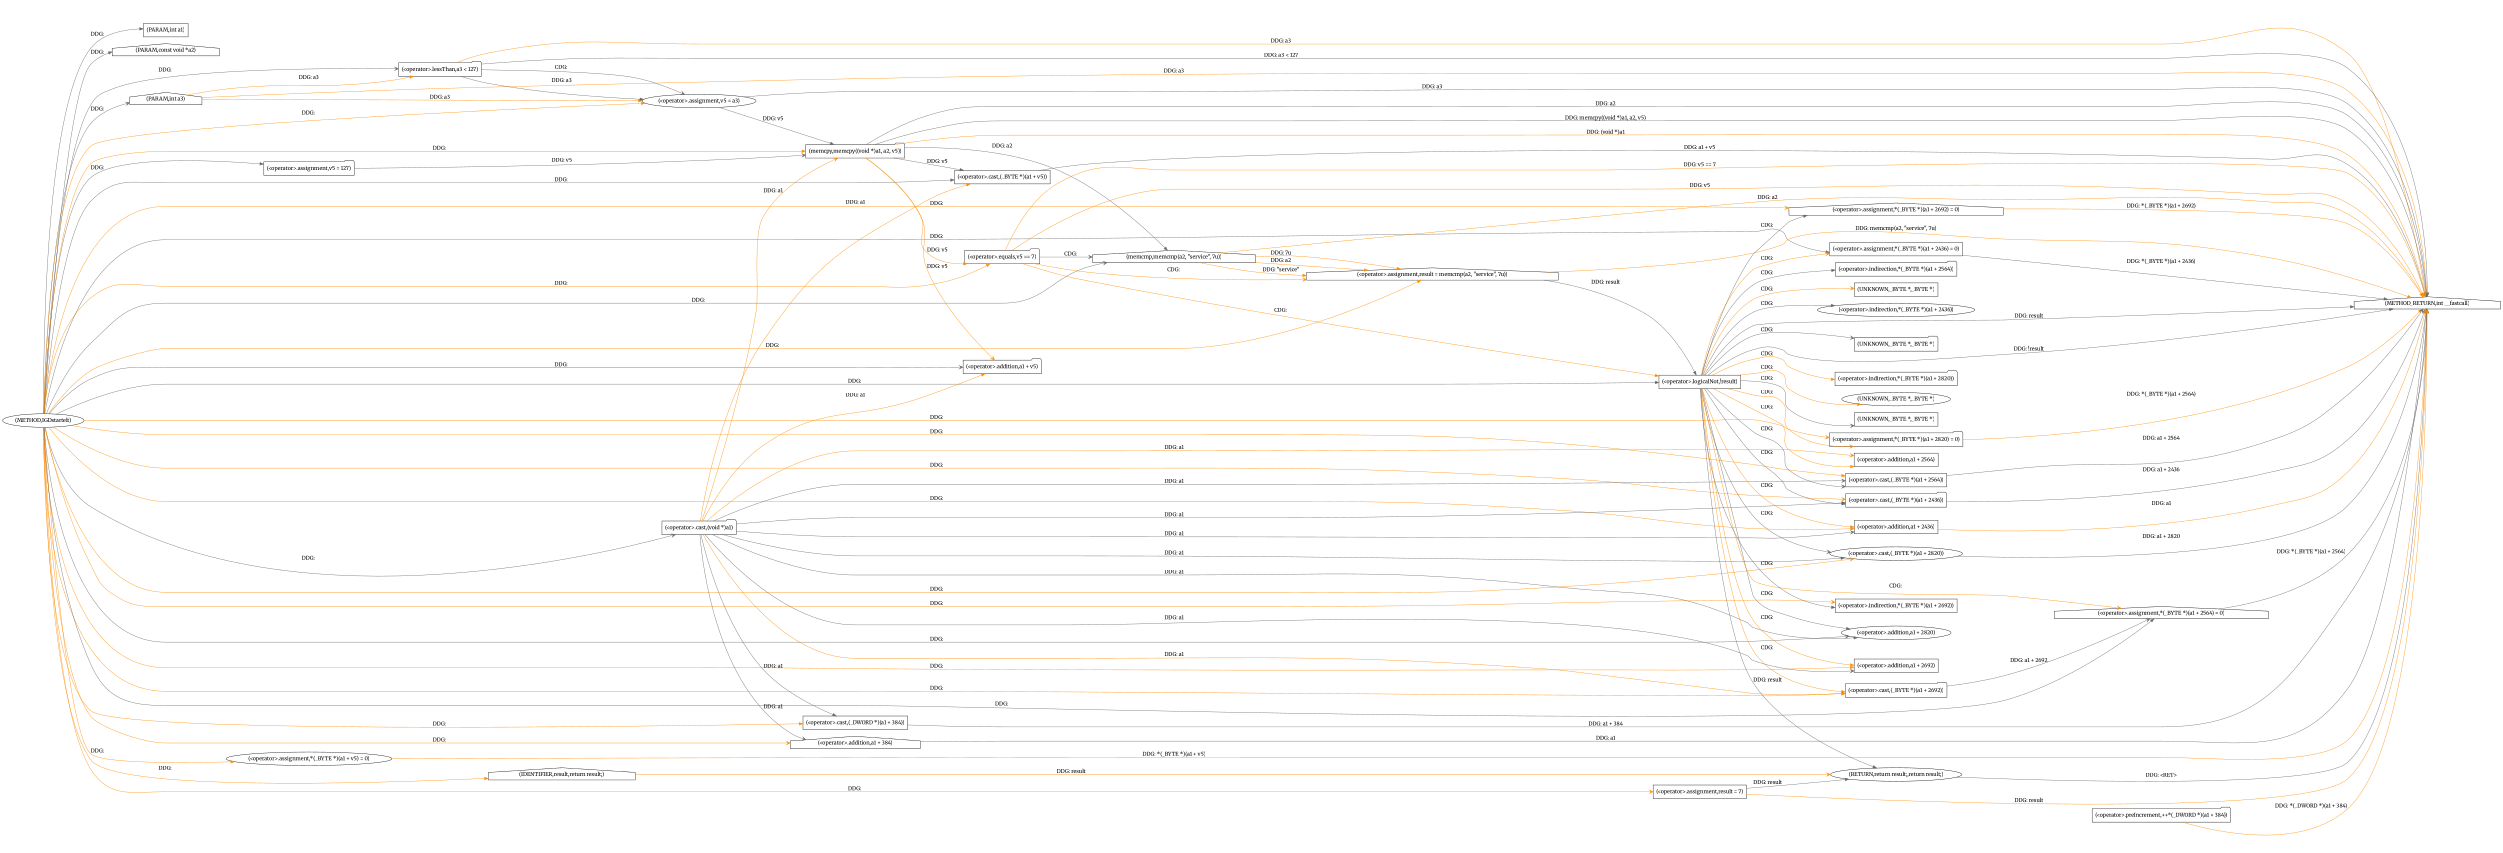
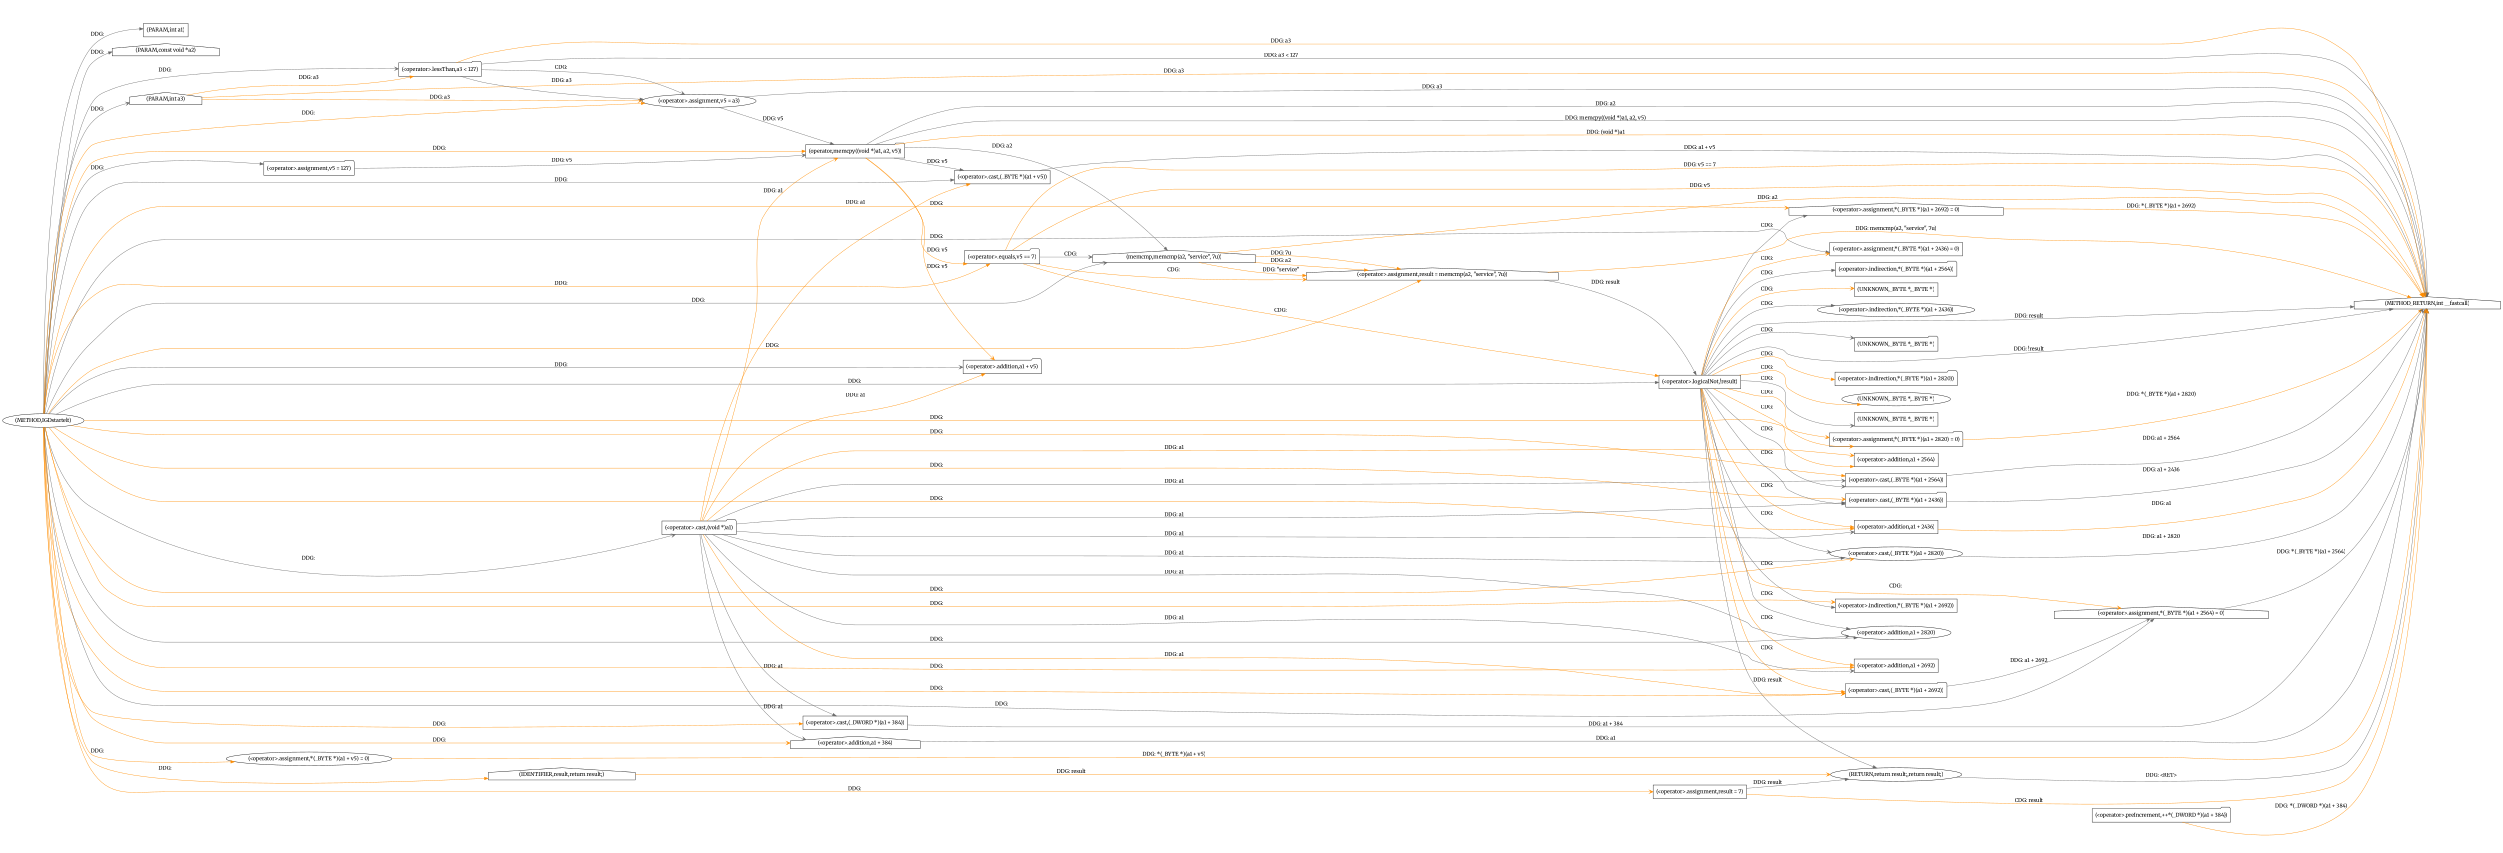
edge "(PARAM,int a3)" -> "(<operator>.assignment,v5 = a3)": arrowhead normal -> vee
node "(memcpy,memcpy((void *)a1, a2, v5))": label "(memcpy,memcpy((void *)a1, a2, v5))" -> "(operator,memcpy((void *)a1, a2, v5))"
edge "(<operator>.assignment,*(_BYTE *)(a1 + 2436) = 0)" -> "(METHOD_RETURN,int __fastcall)": removed, label "DDG: *(_BYTE *)(a1 + 2436)"
edge "(<operator>.assignment,*(_BYTE *)(a1 + 2820) = 0)" -> "(METHOD_RETURN,int __fastcall)": label "DDG: *(_BYTE *)(a1 + 2564)" -> "DDG: *(_BYTE *)(a1 + 2820)"
edge "(<operator>.cast,(void *)a1)" -> "(<operator>.cast,(_BYTE *)(a1 + 2692))": arrowhead normal -> vee
edge "(<operator>.assignment,result = 7)" -> "(METHOD_RETURN,int __fastcall)": label "DDG: result" -> "CDG: result"
